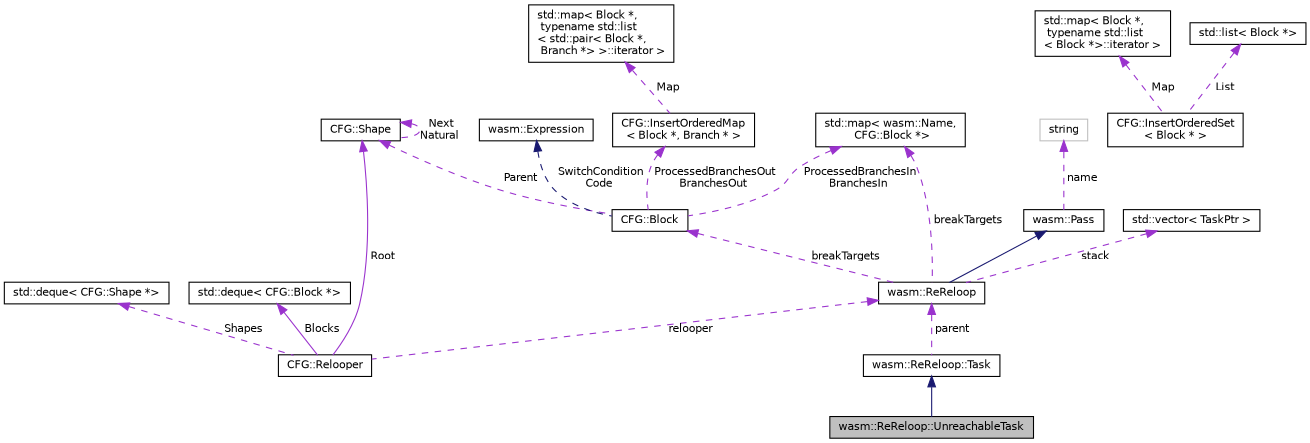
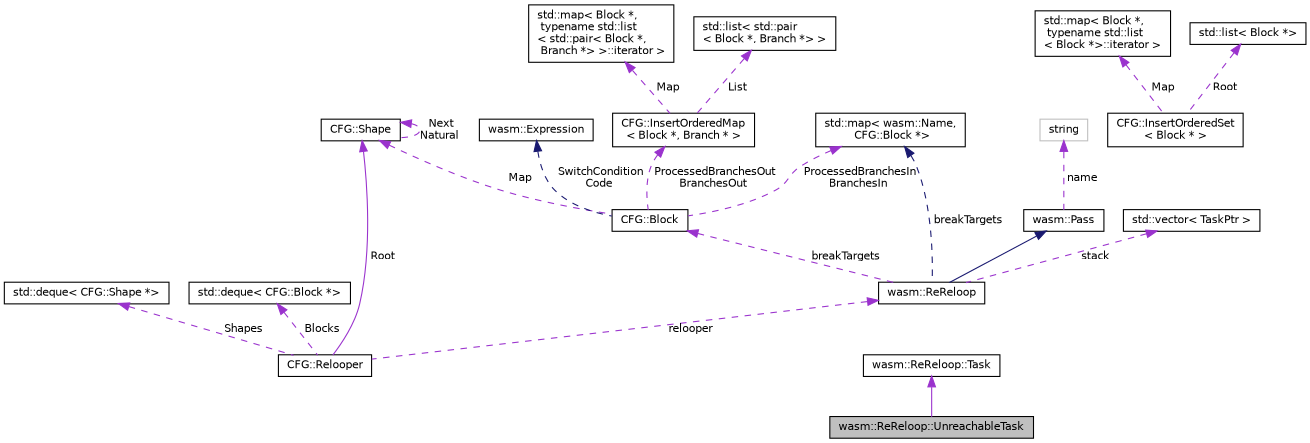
node "std::list< std::pair < Block *, Branch *> >": added
edge "CFG::InsertOrderedSet < Block * >" -> "std::list< Block *>": label " List" -> " Root"
edge "CFG::Block" -> "CFG::Shape": label " Parent" -> " Map"
edge "wasm::ReReloop" -> "std::map< wasm::Name, CFG::Block *>": color darkorchid3 -> midnightblue
edge "CFG::Relooper" -> "std::deque< CFG::Block *>": style solid -> dashed
edge "wasm::ReReloop::Task" -> "wasm::ReReloop": removed, label "parent"
edge "wasm::ReReloop::UnreachableTask" -> "wasm::ReReloop::Task": color midnightblue -> darkorchid3
